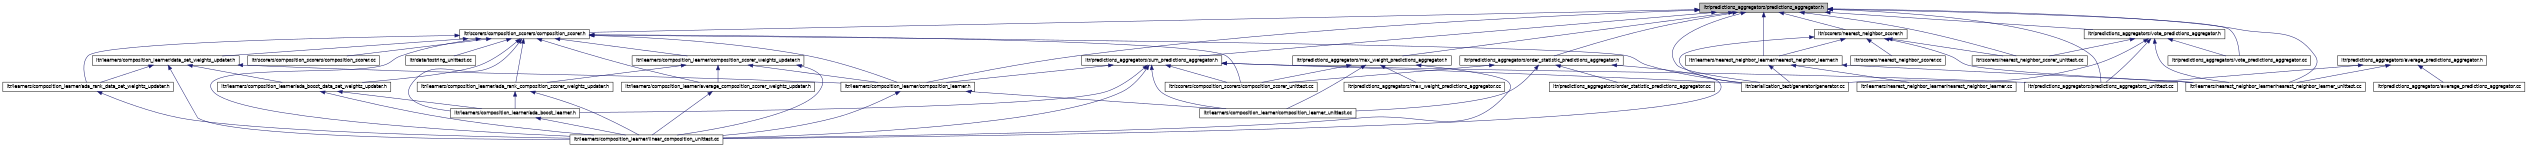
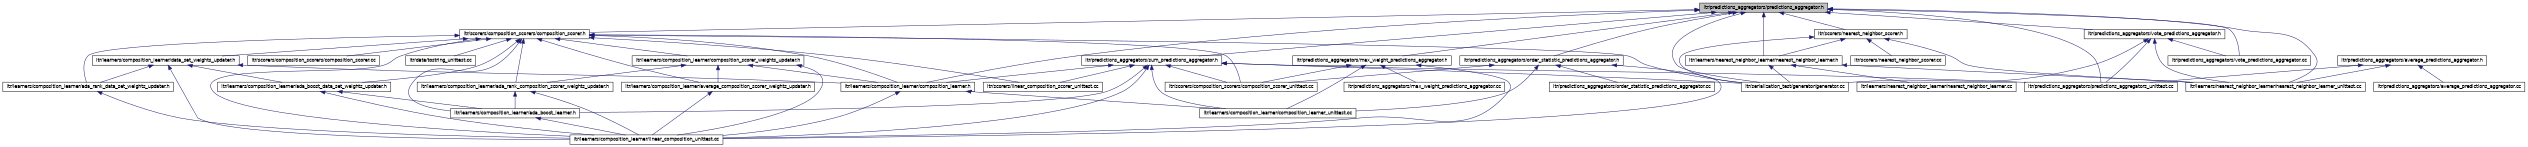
node "ltr/scorers/nearest_neighbor_scorer_unittest.cc": removed
node "ltr/scorers/linear_composition_scorer_unittest.cc": added
